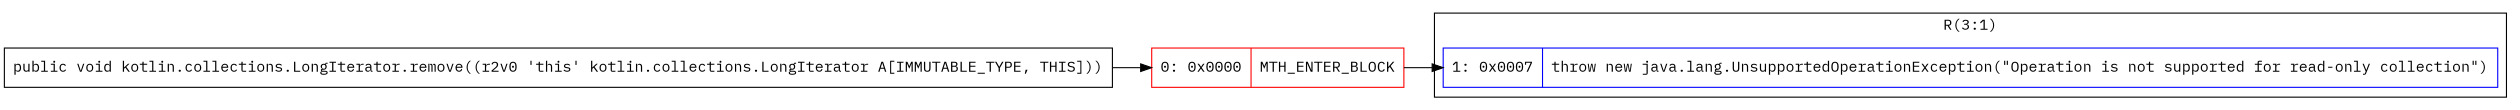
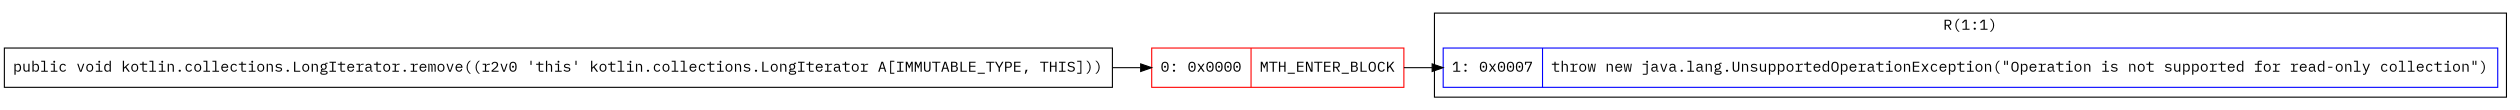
cluster "R(3:1)": label "R(3:1)" -> "R(1:1)"
